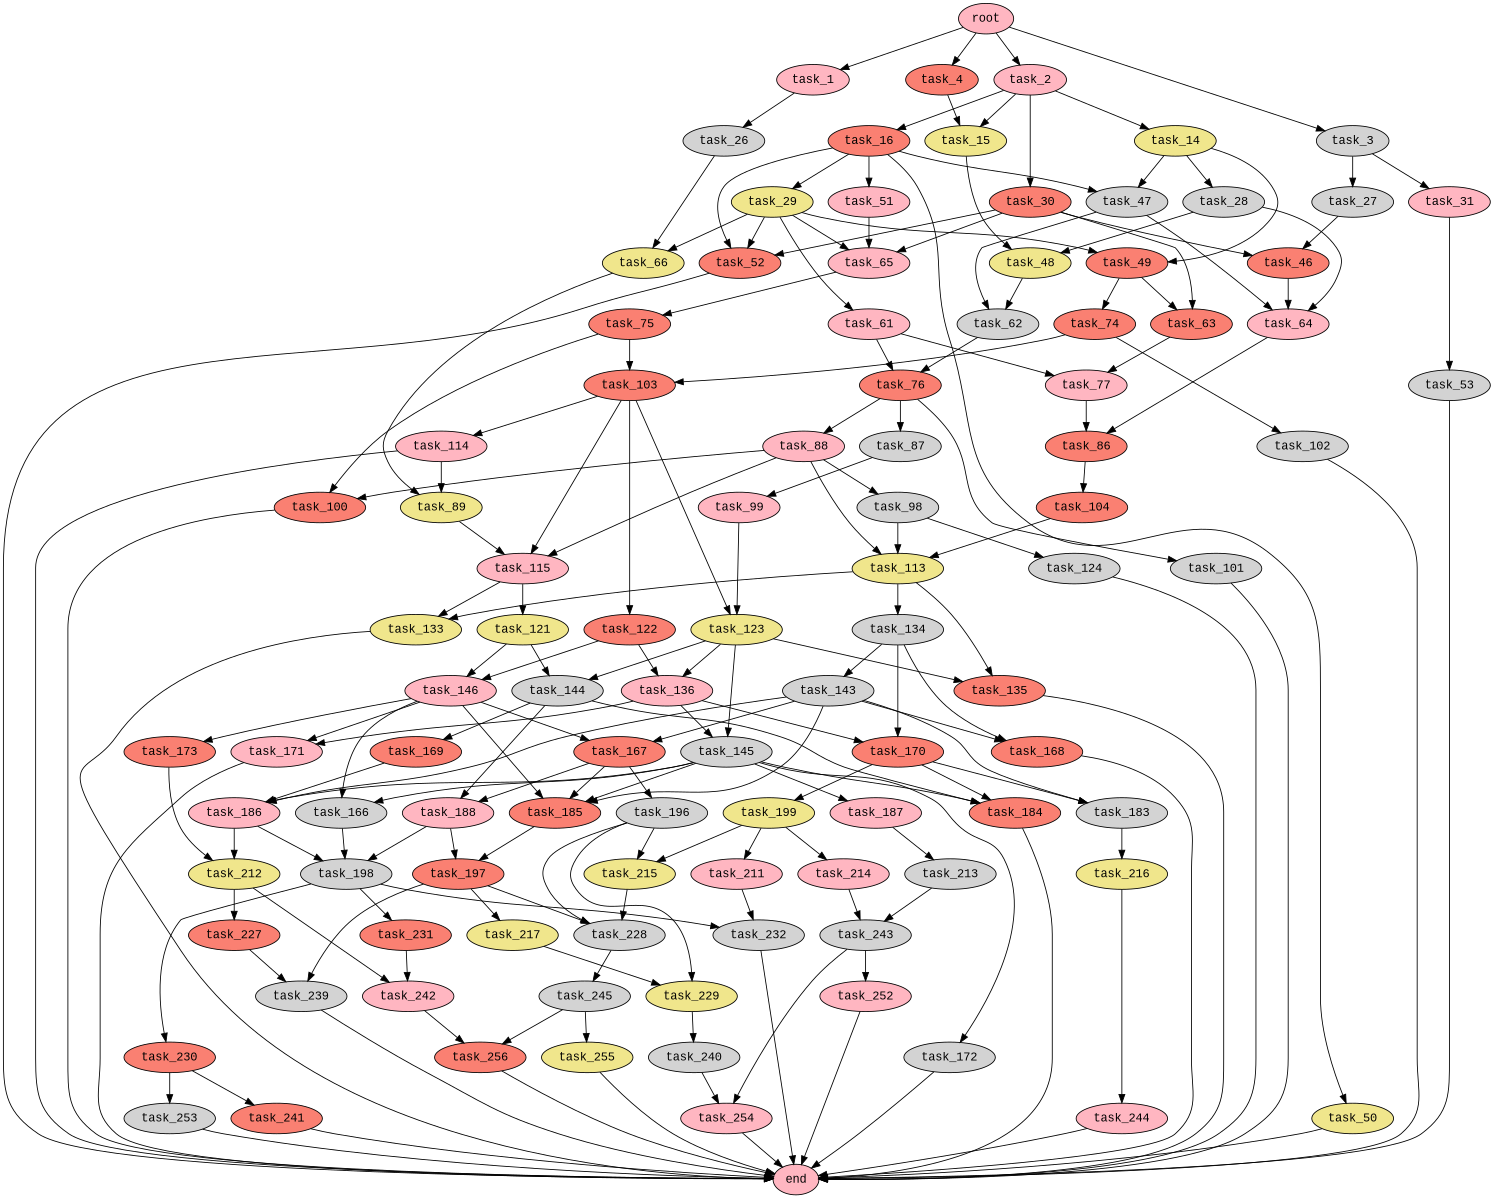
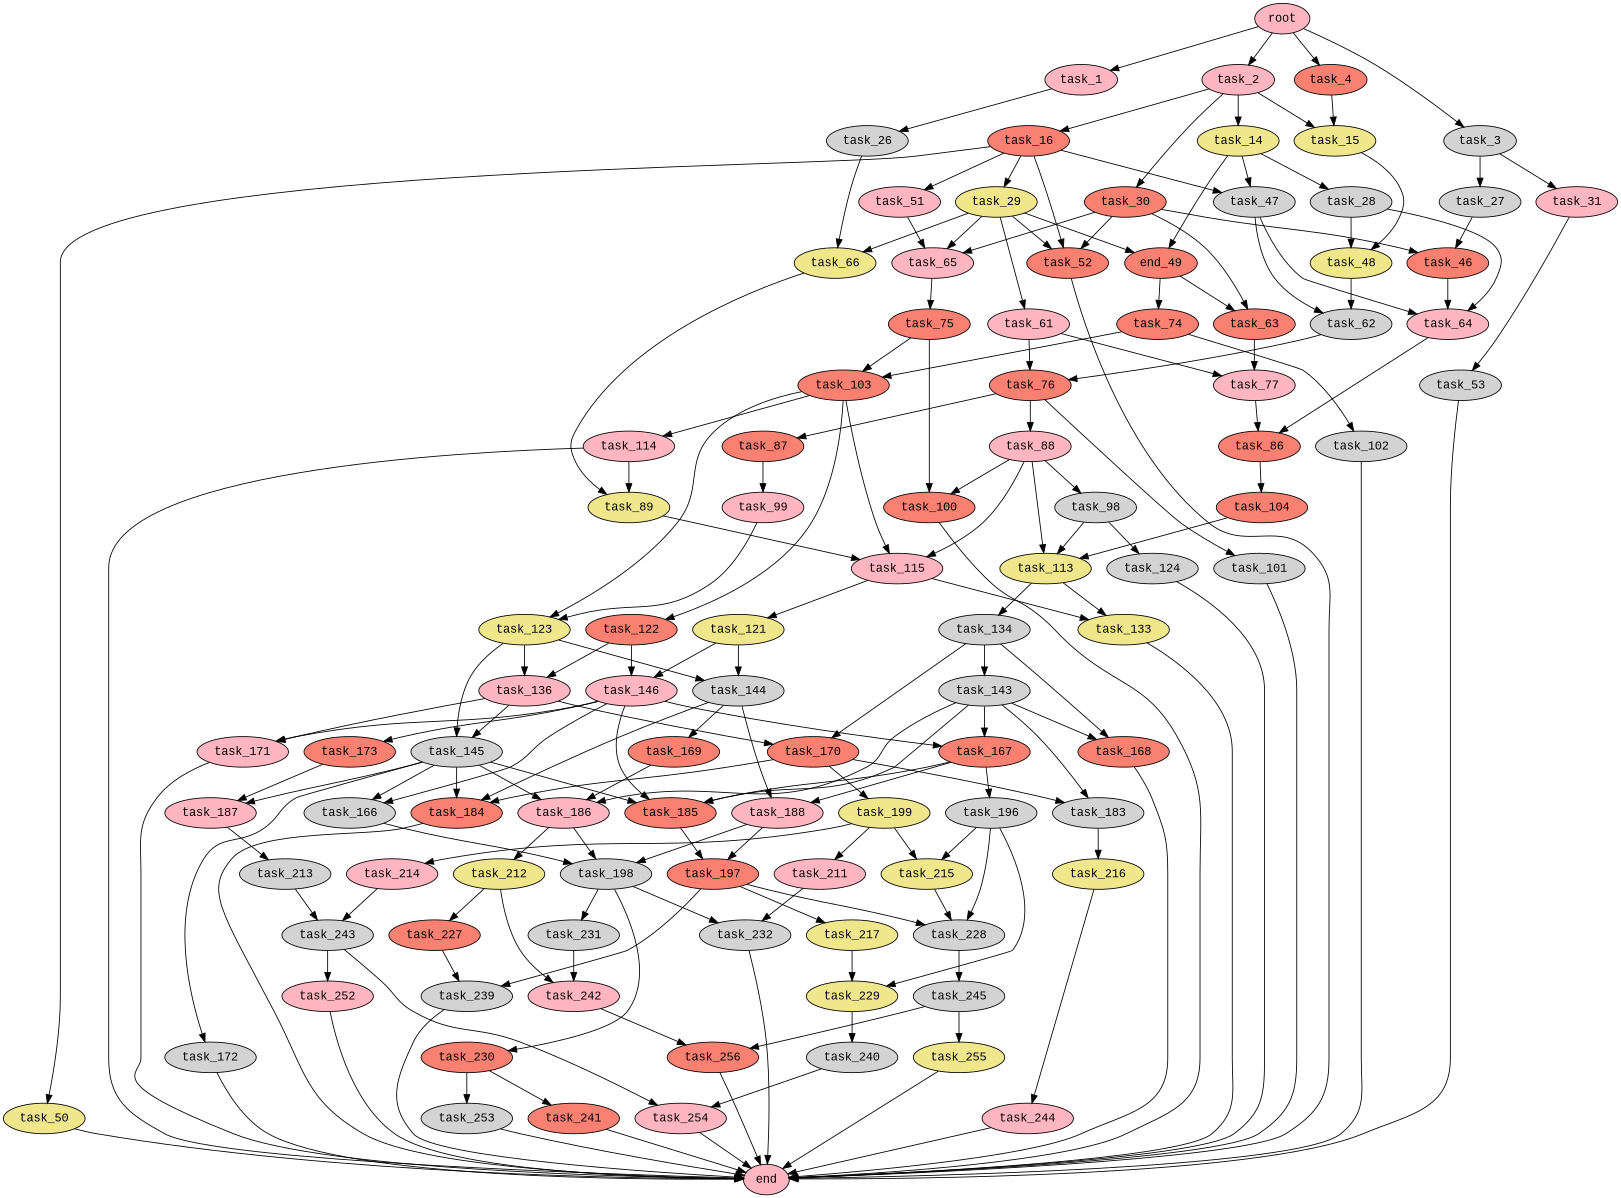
node "task_49": label "task_49" -> "end_49"
node "task_87": fillcolor lightgrey -> salmon
node "task_135": removed
edge "task_173" -> "task_212": now "task_173" -> "task_187"
node "task_231": fillcolor salmon -> lightgrey
